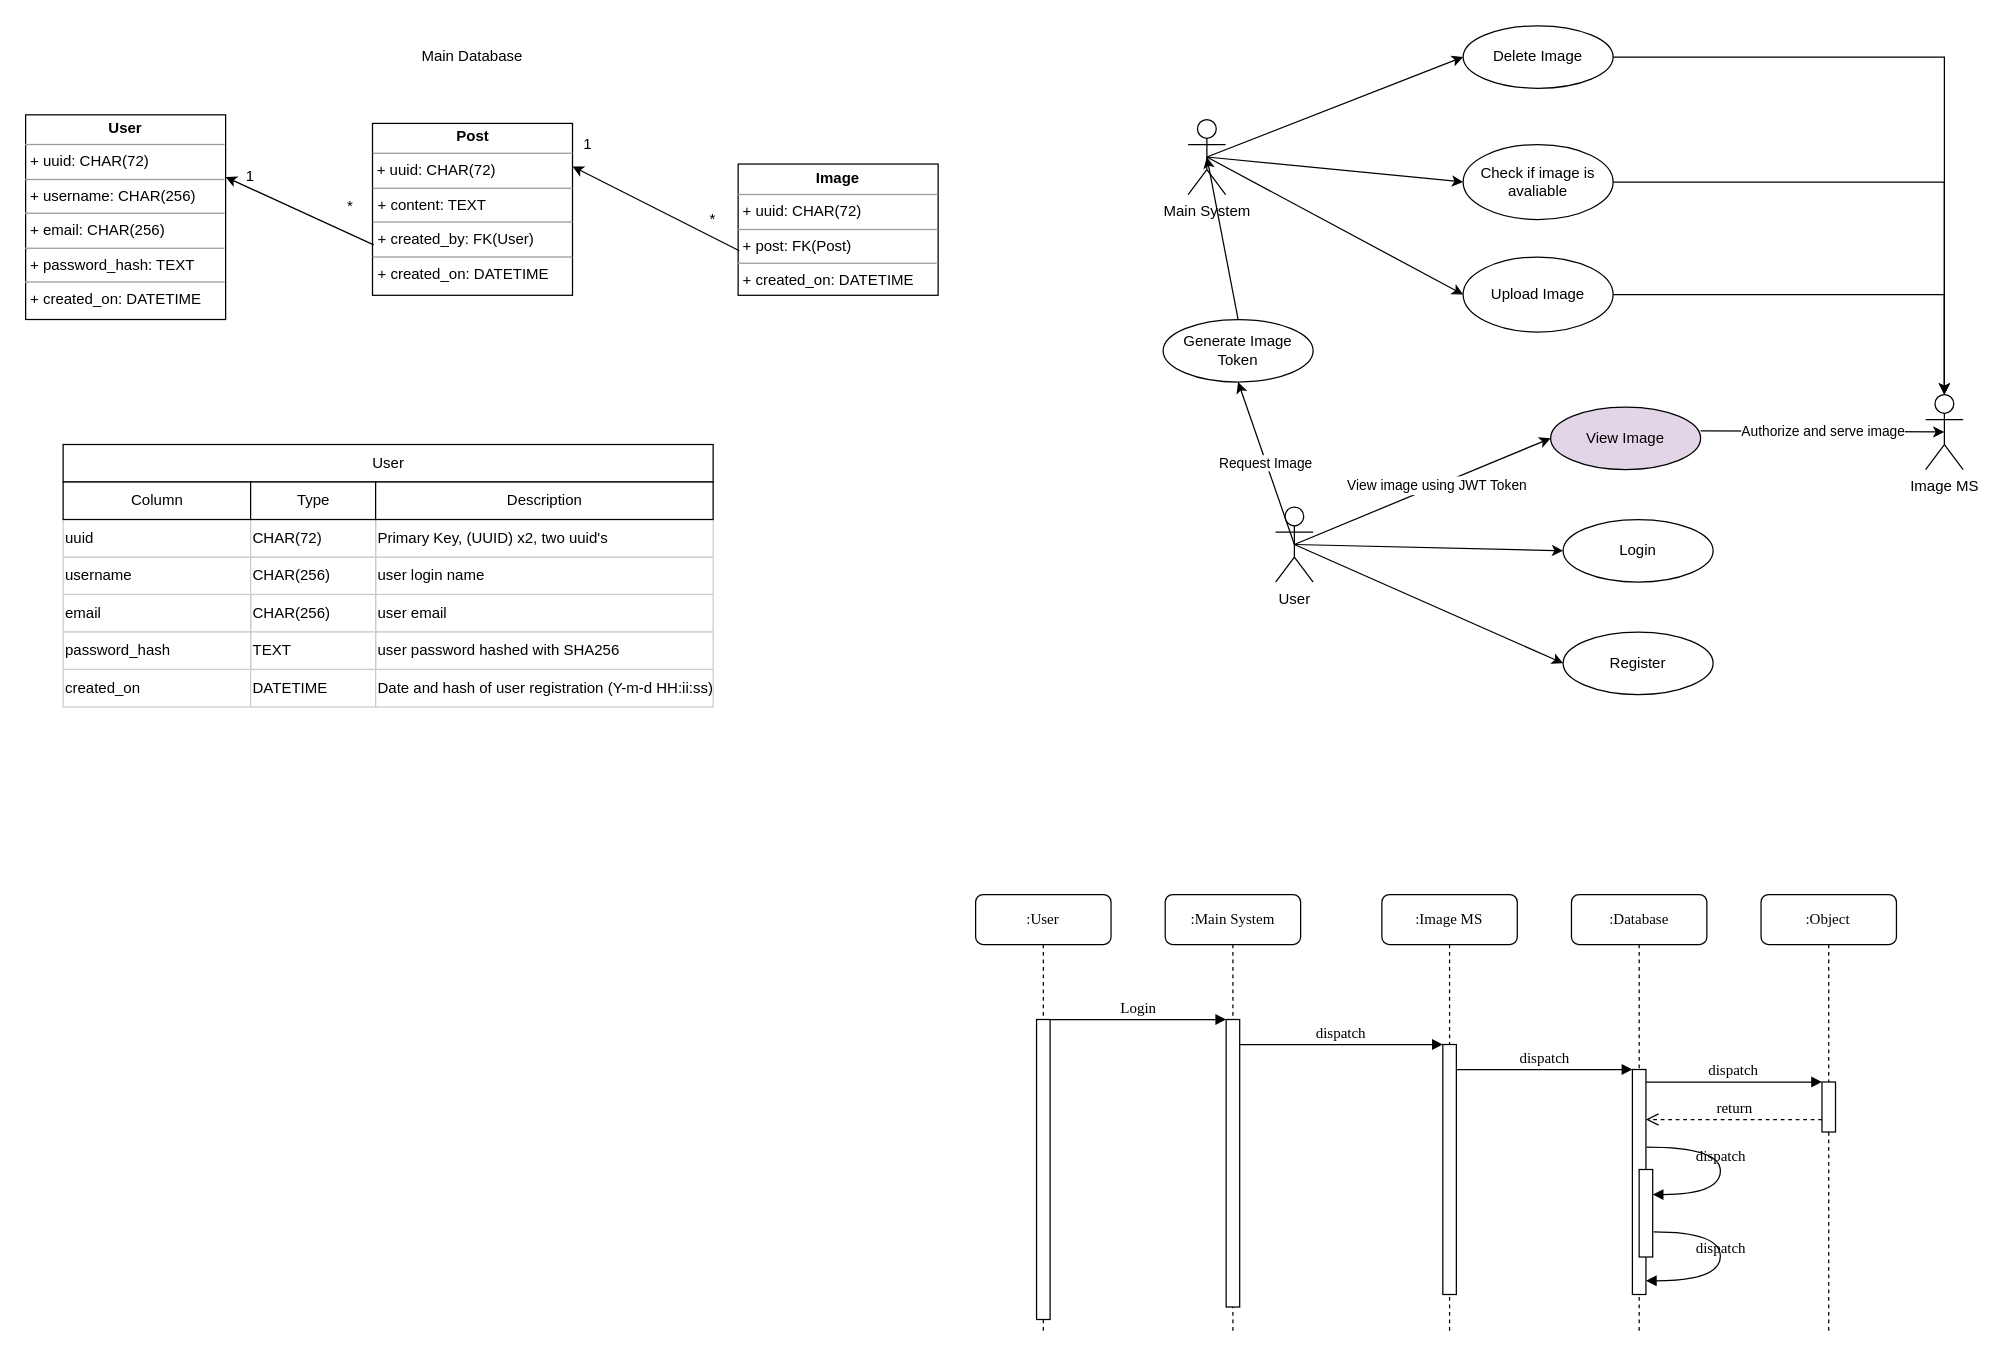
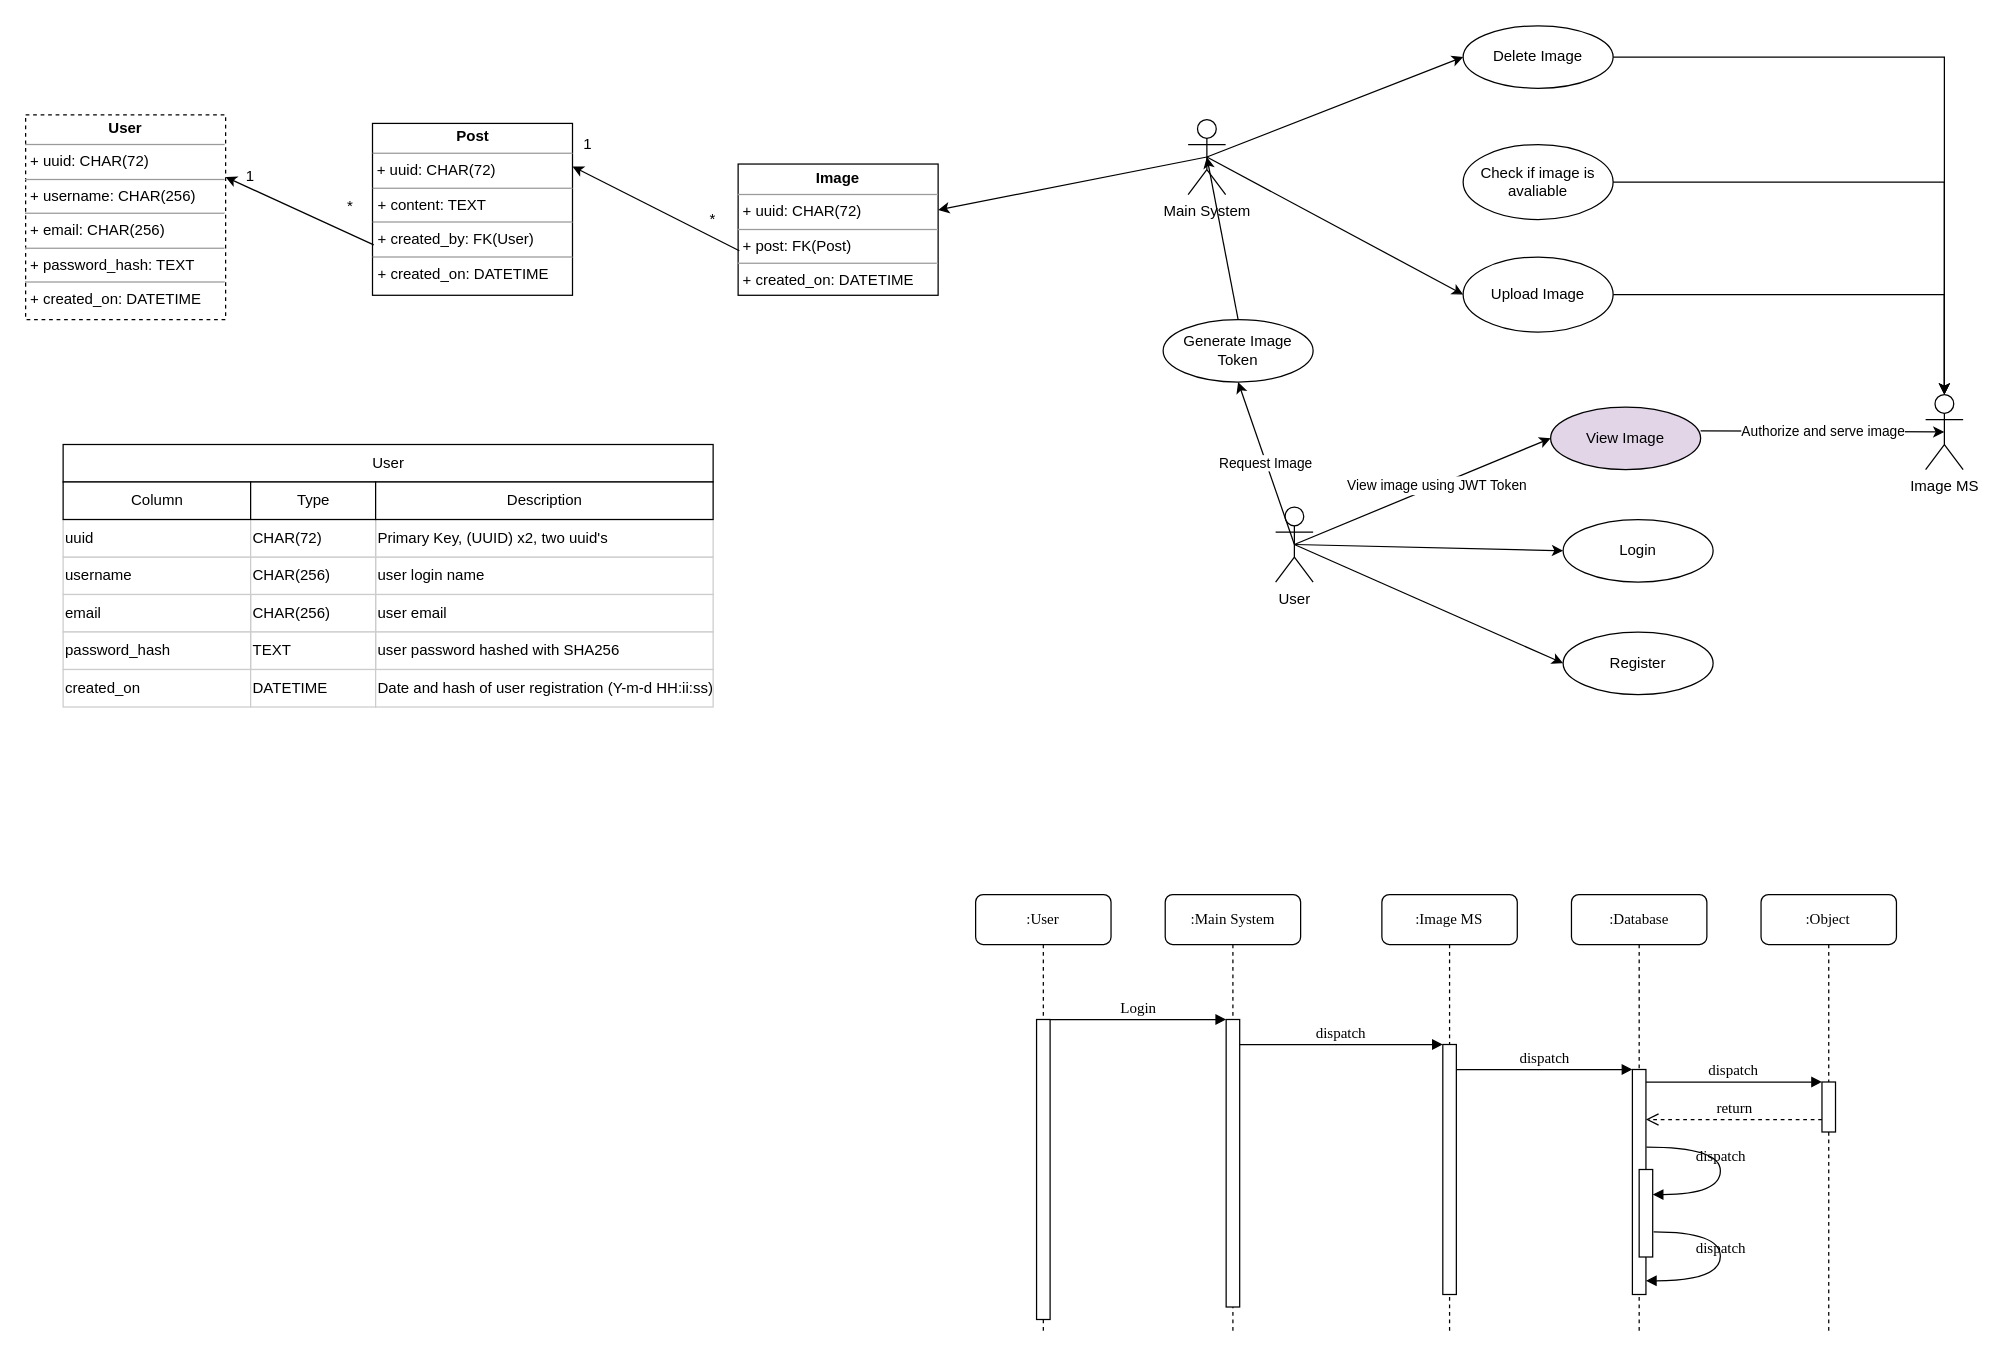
node "Main Database": removed
edge "Main System" -> "Check if image is avaliable": now "Main System" -> "Image + uuid: CHAR(72) + post: FK(Post) + created_on: DATETIME"
node "User + uuid: CHAR(72) + username: CHAR(256) + email: CHAR(256) + password_hash: TEXT + created_on: DATETIME": style solid -> dashed
